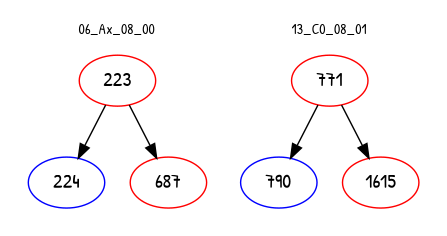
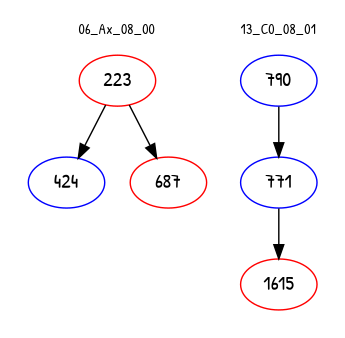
node "771": color red -> blue
edge "771" -> "790": reversed
node "224": label "224" -> "424"
